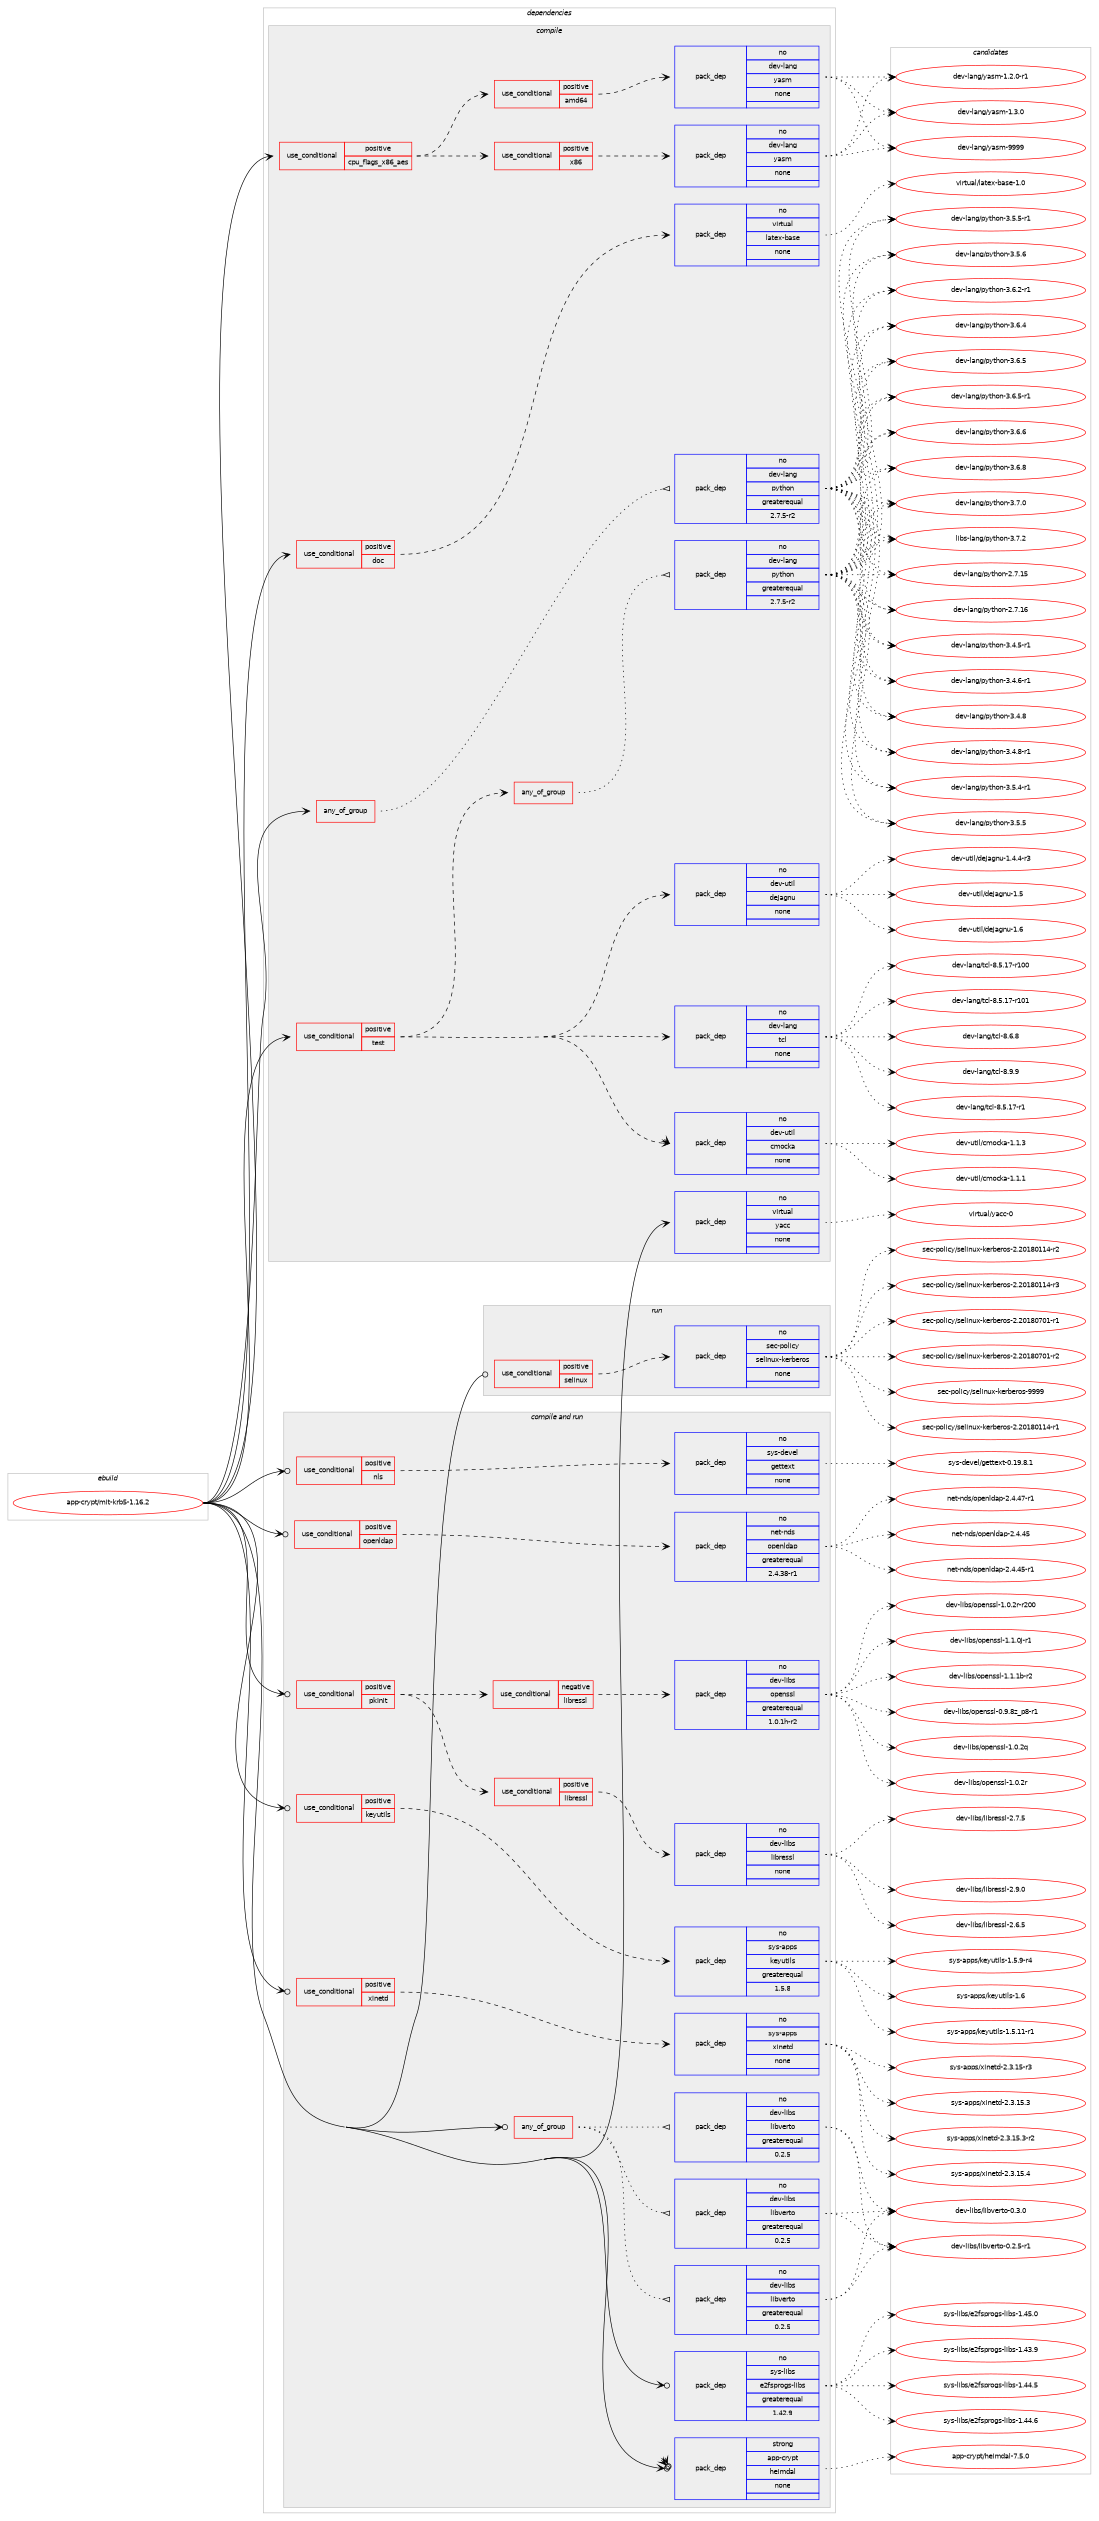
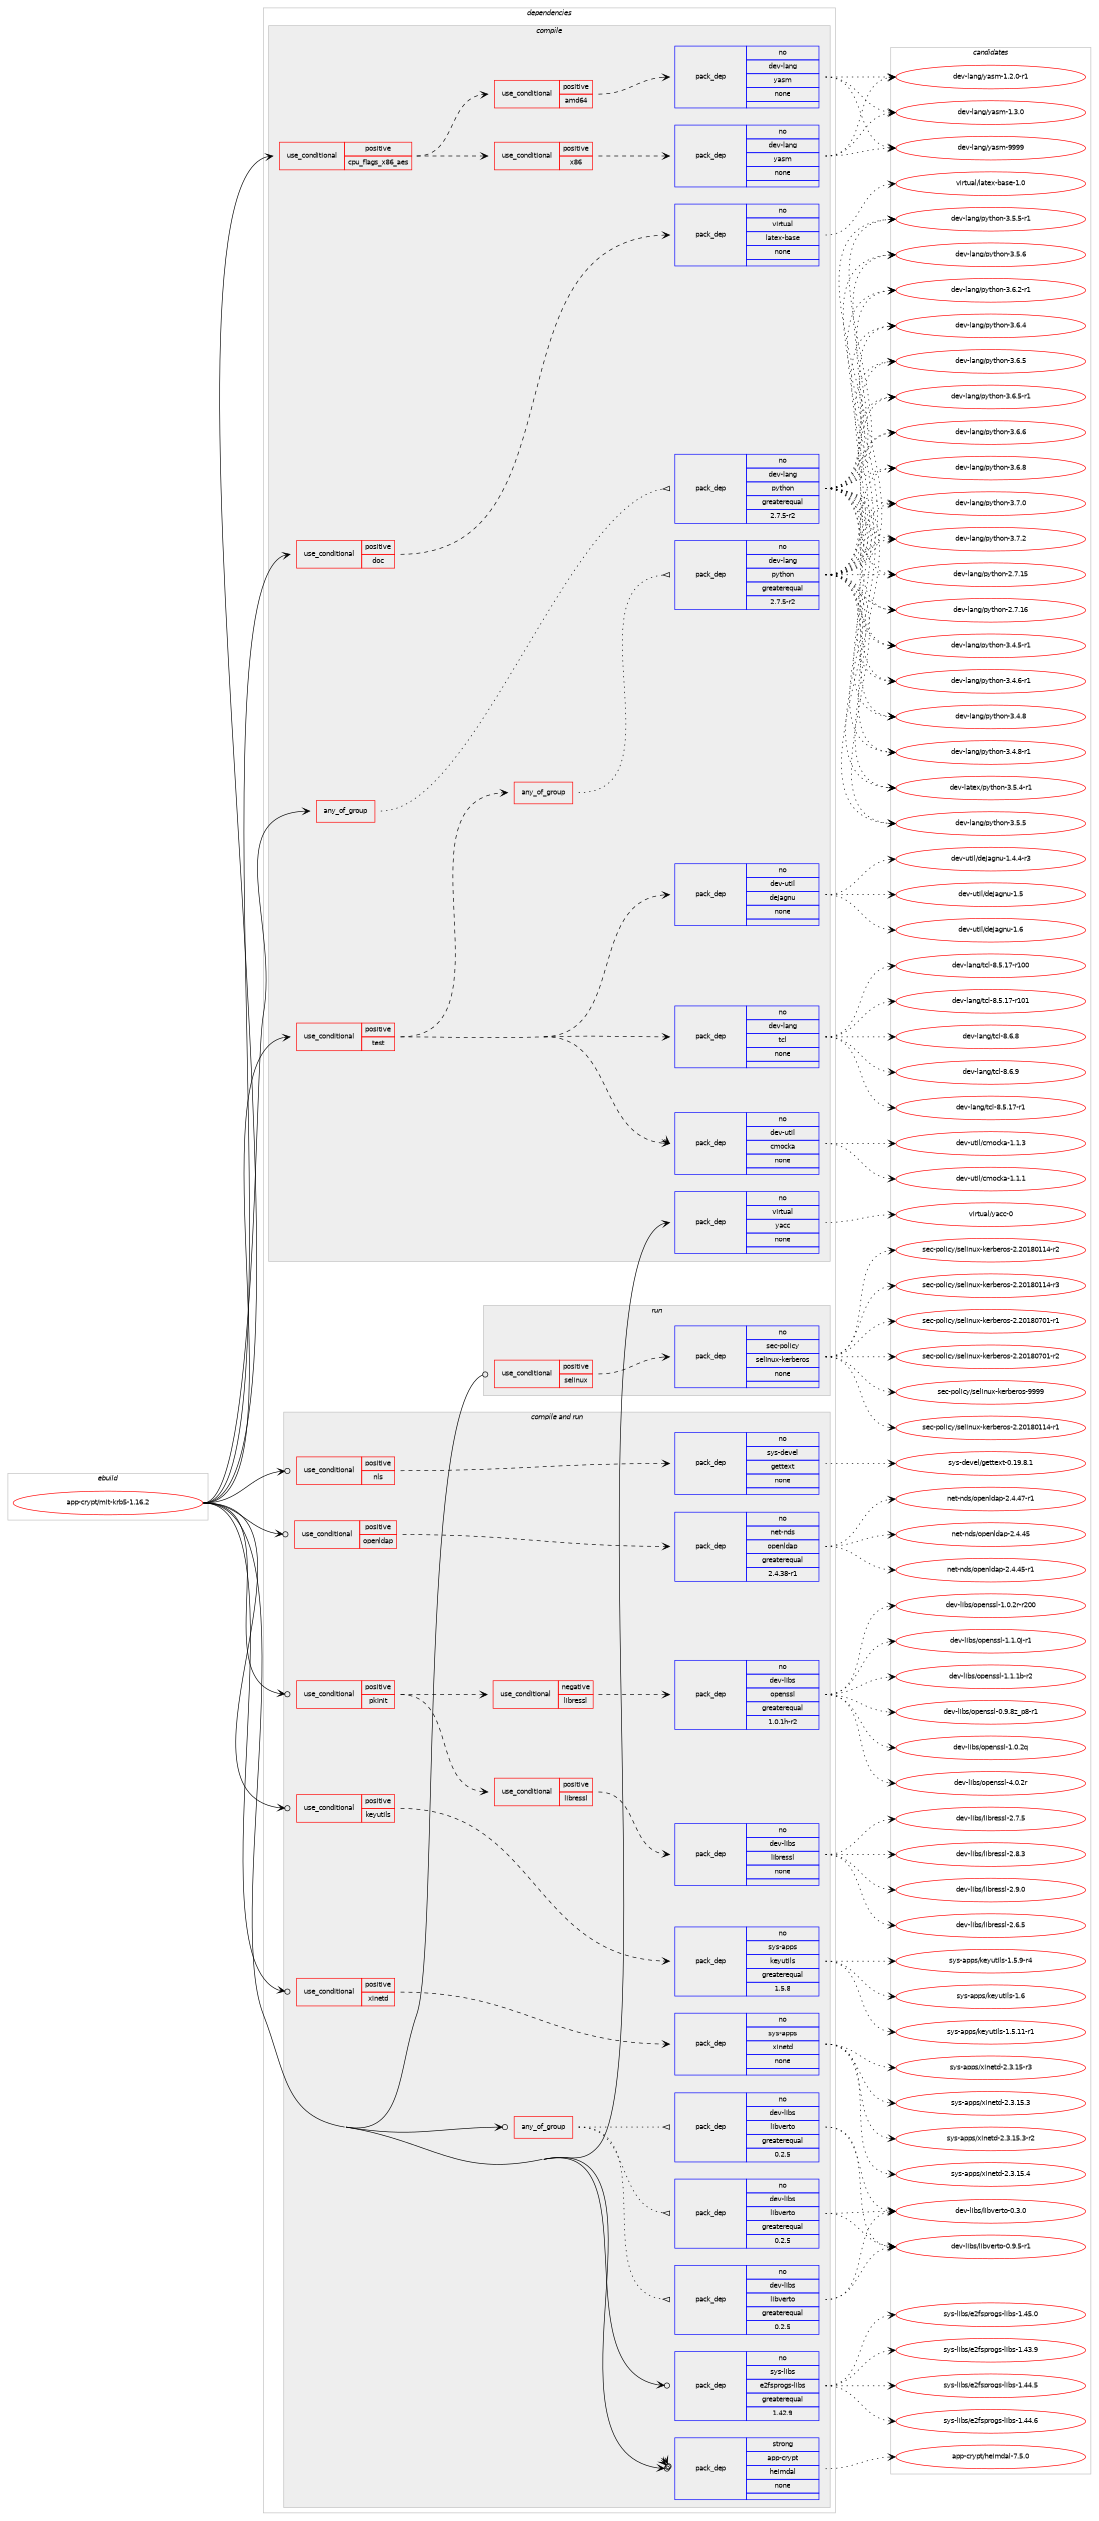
node "libs-lang/python-3.7.2": label "libs-lang/python-3.7.2" -> "dev-lang/python-3.7.2"
node "dev-lang/python-3.5.4-r1": label "dev-lang/python-3.5.4-r1" -> "dev-latex/python-3.5.4-r1"
node "dev-lang/tcl-8.9.9": label "dev-lang/tcl-8.9.9" -> "dev-lang/tcl-8.6.9"
node "dev-libs/openssl-1.0.2r": label "dev-libs/openssl-1.0.2r" -> "dev-libs/openssl-4.0.2r"
node "dev-libs/libressl-2.8.3": added
node "dev-libs/libverto-0.2.5-r1": label "dev-libs/libverto-0.2.5-r1" -> "dev-libs/libverto-0.9.5-r1"
